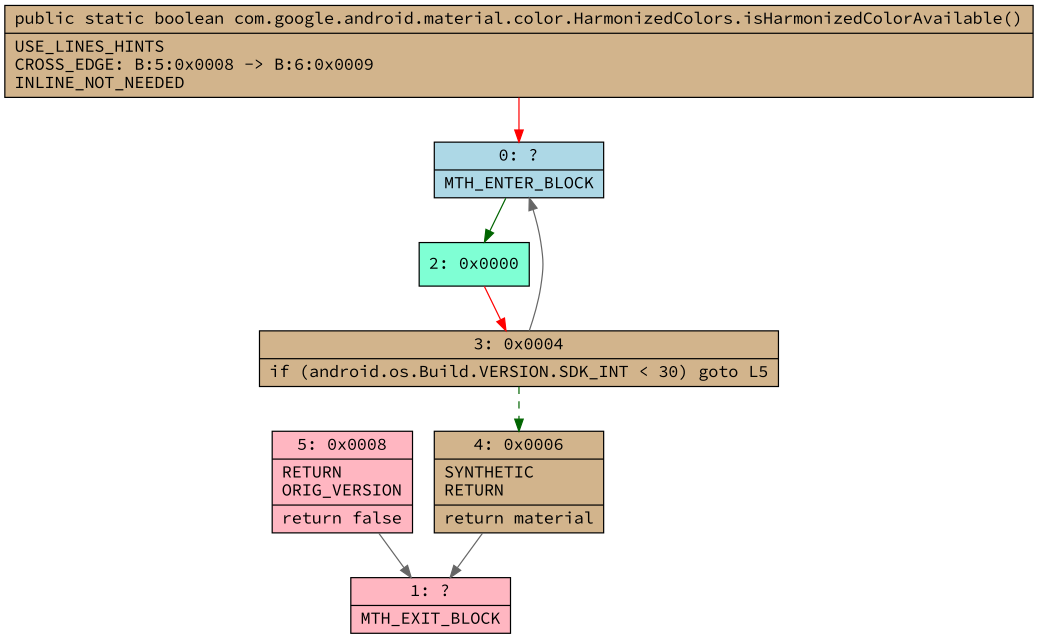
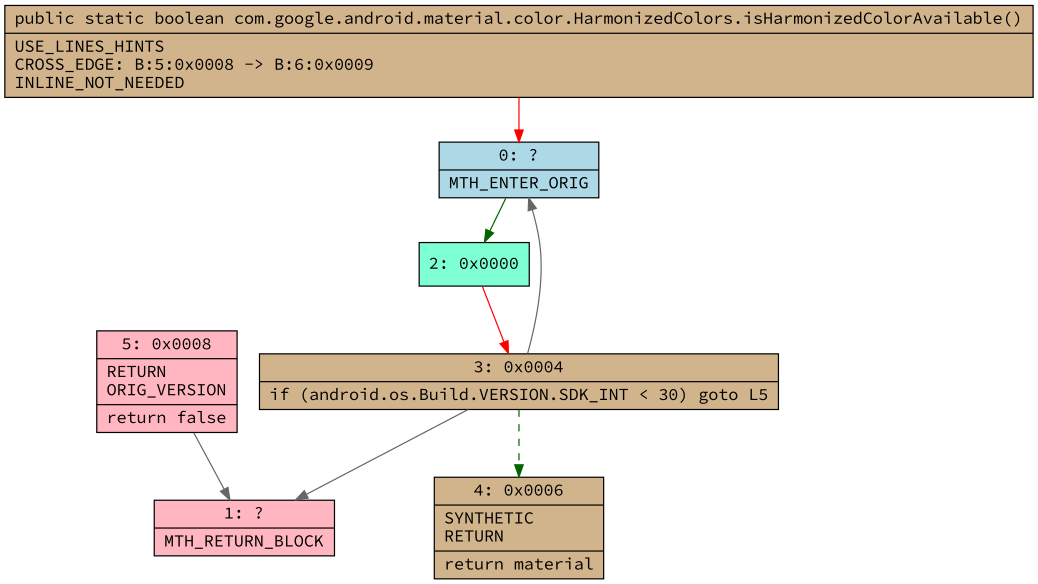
node "0: ?": text "MTH_ENTER_BLOCK" -> "MTH_ENTER_ORIG"
edge "4: 0x0006" -> "1: ?": now "3: 0x0004" -> "1: ?"
node "1: ?": text "MTH_EXIT_BLOCK" -> "MTH_RETURN_BLOCK"
